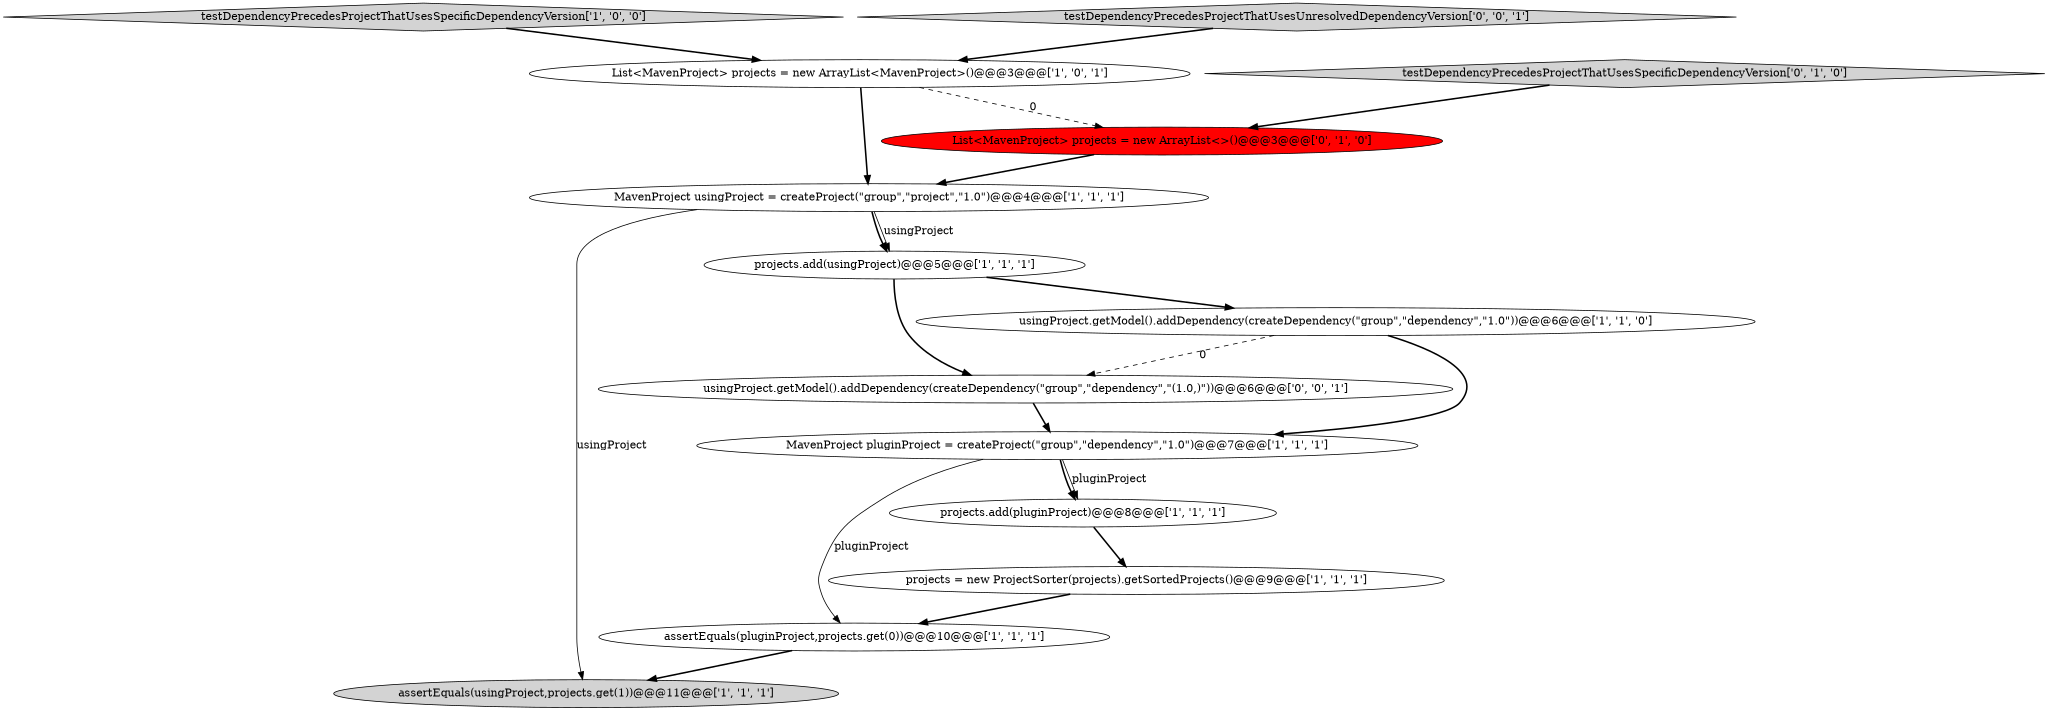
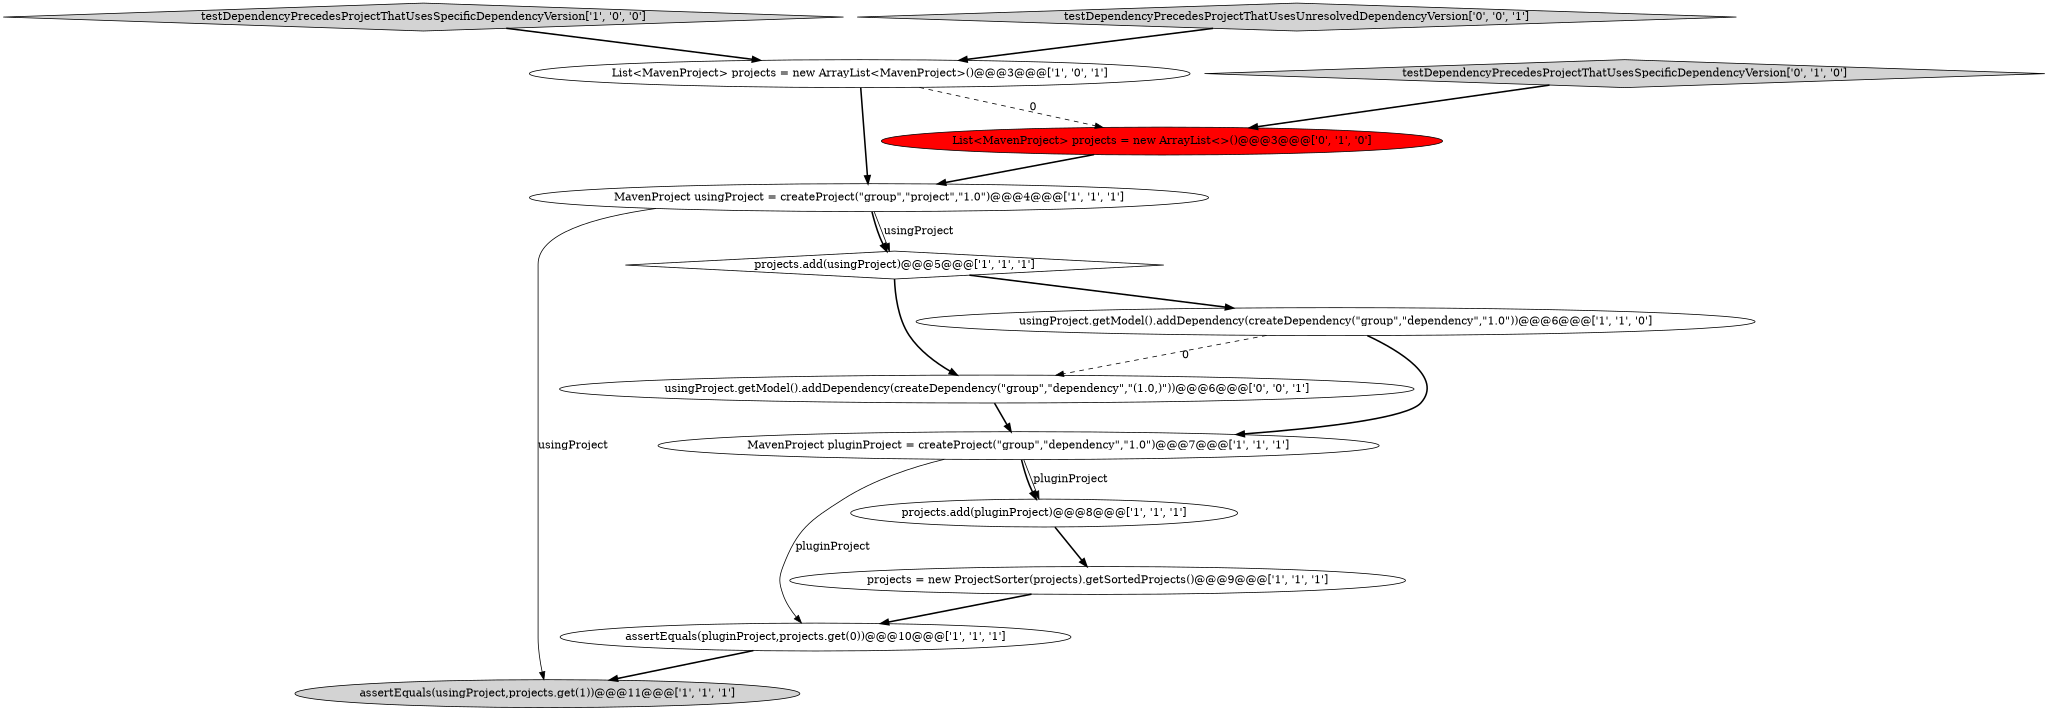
node "projects.add(usingProject)@@@5@@@['1', '1', '1']": shape ellipse -> diamond
